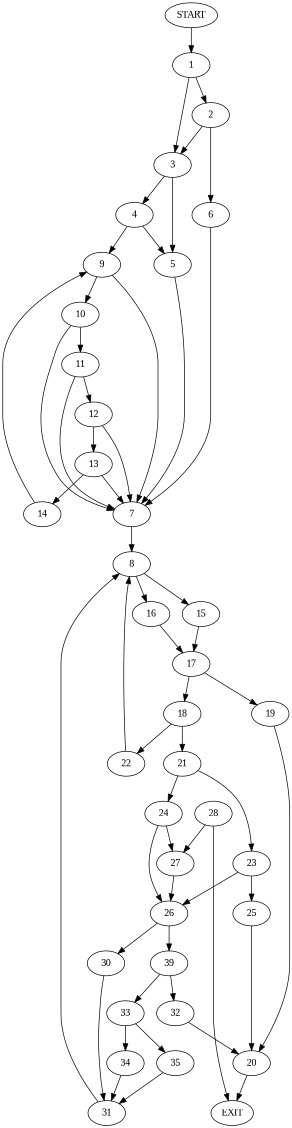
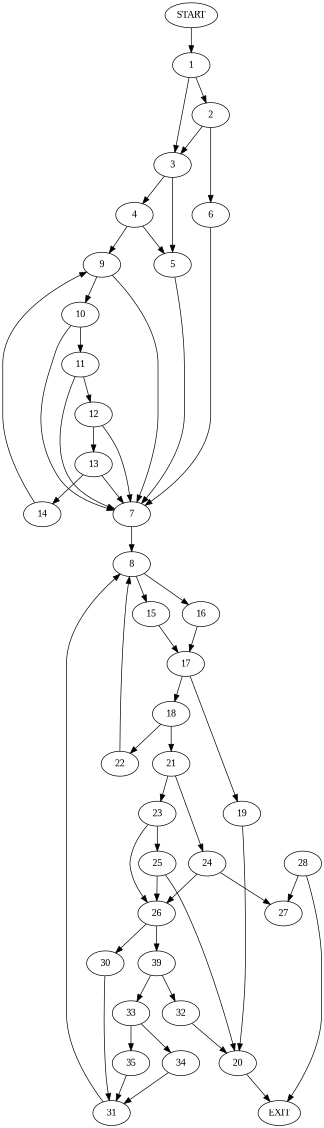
edge "27" -> "26": now "25" -> "26"
